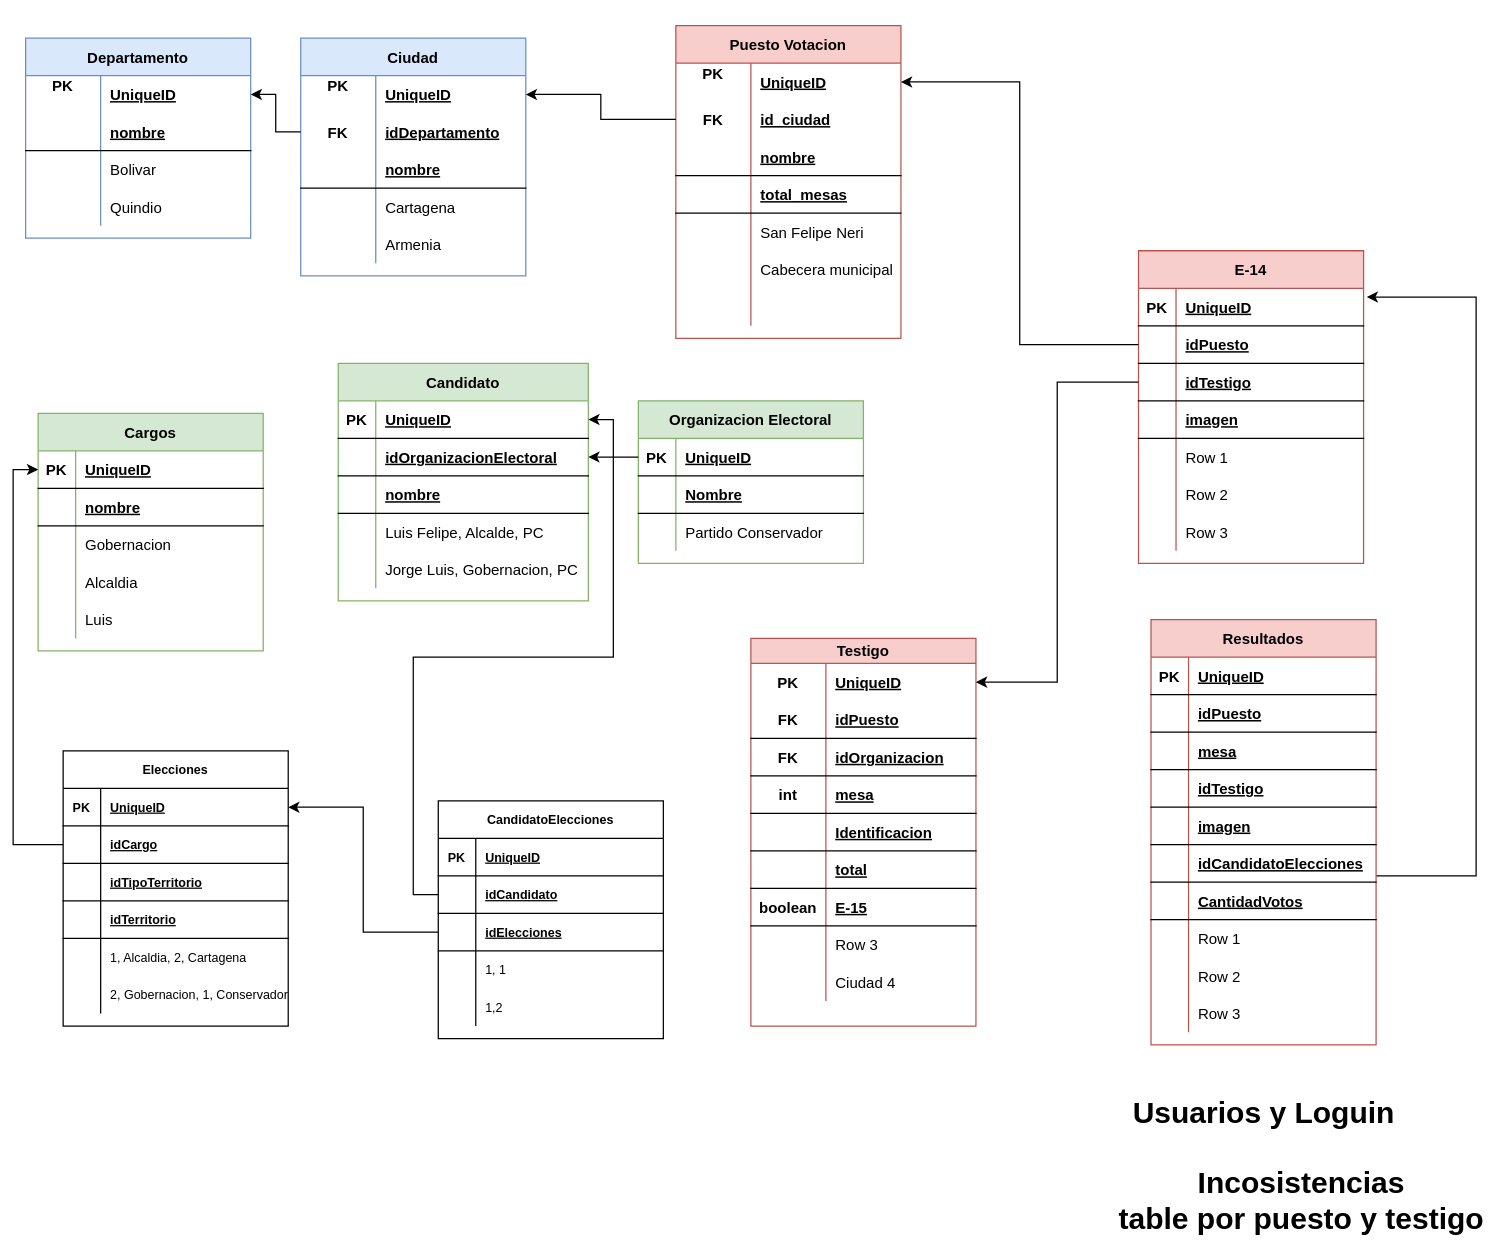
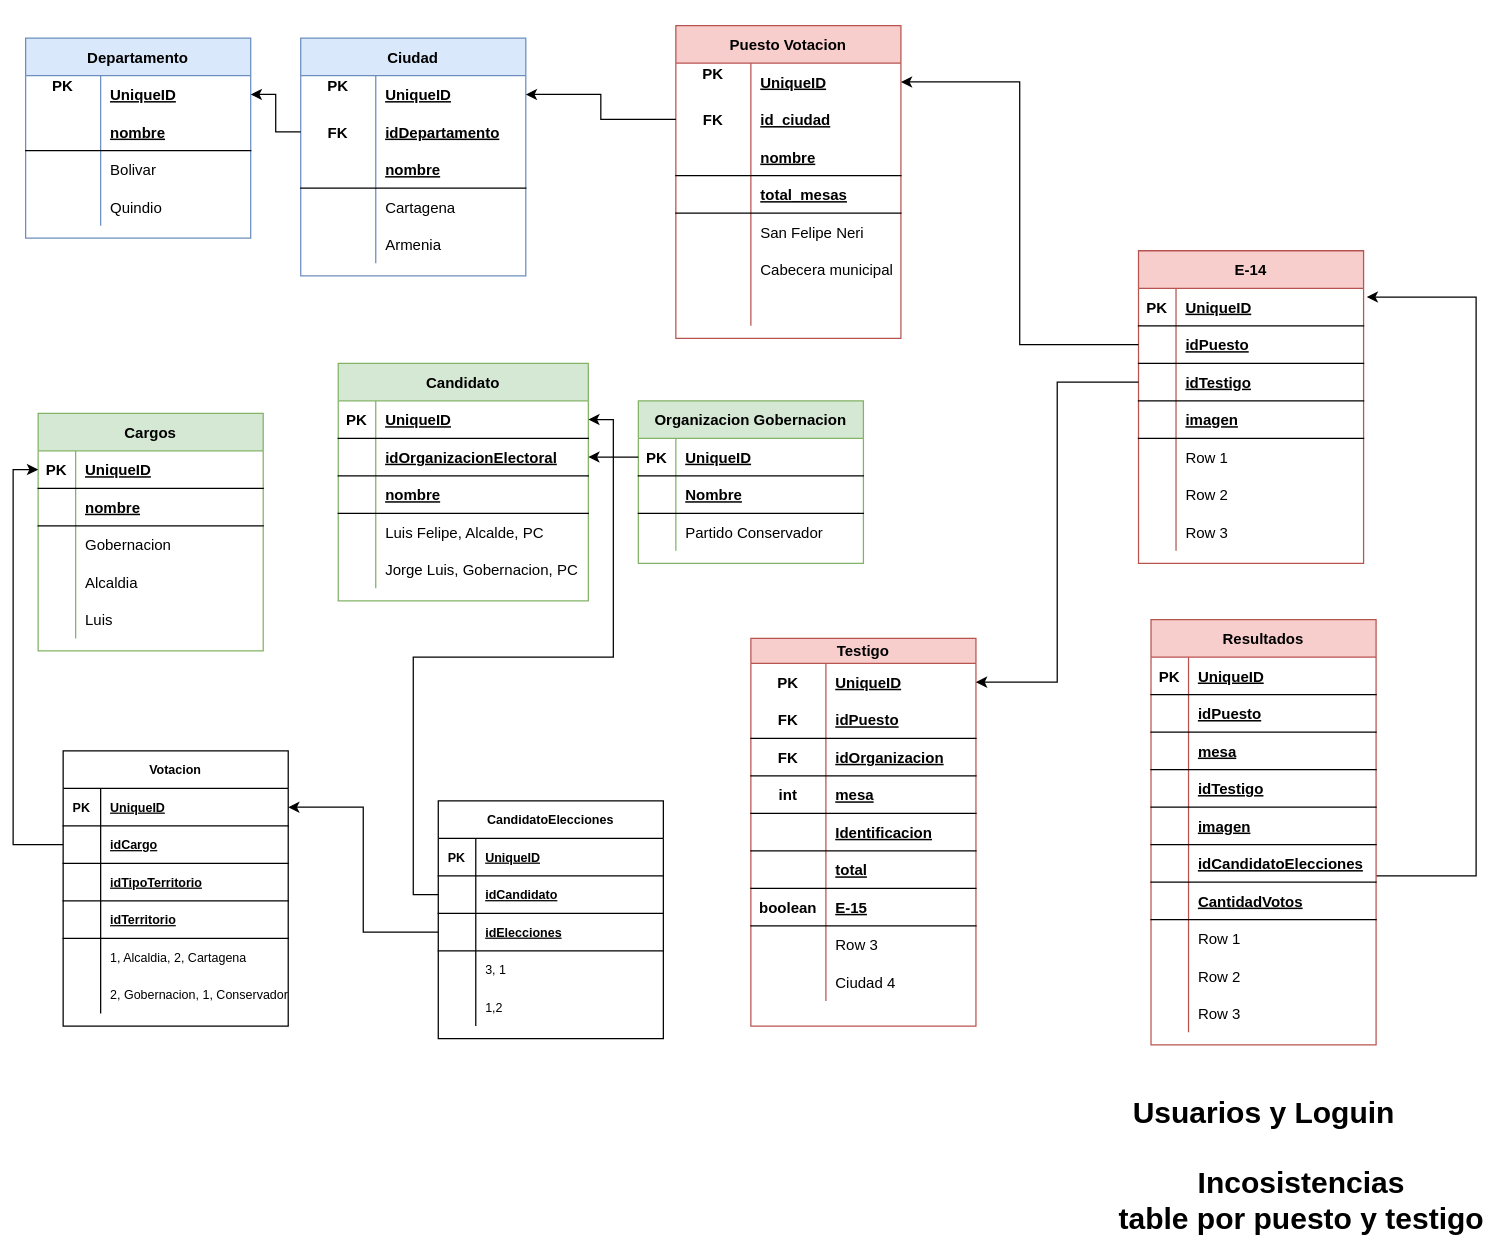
node "Organizacion Electoral": label "Organizacion Electoral" -> "Organizacion Gobernacion"
node "Elecciones": label "Elecciones" -> "Votacion"
node "1, 1": label "1, 1" -> "3, 1"
